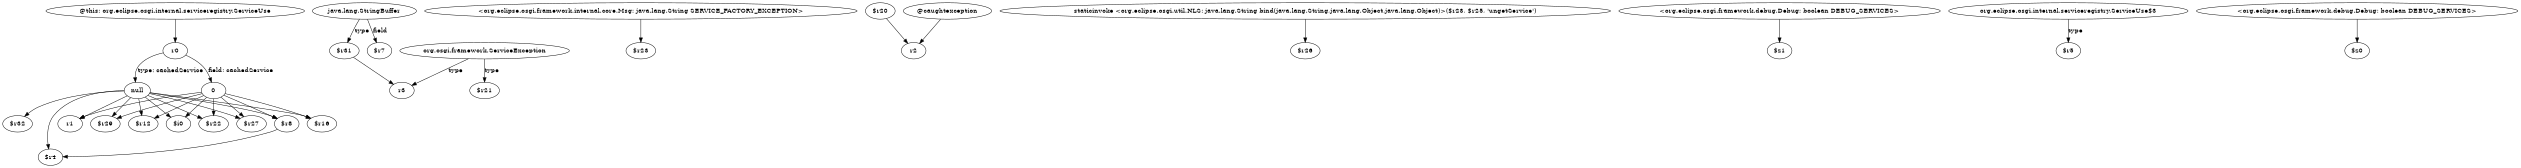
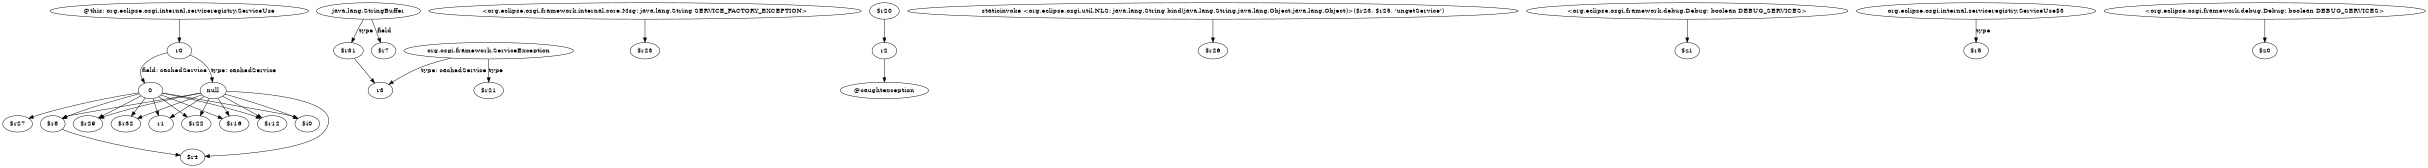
edge "@caughtexception" -> "r2": reversed
edge "org.osgi.framework.ServiceException" -> "r3": label "type" -> "type: cachedService"
edge "null" -> "$r27": removed
edge "0" -> "$r32": added
